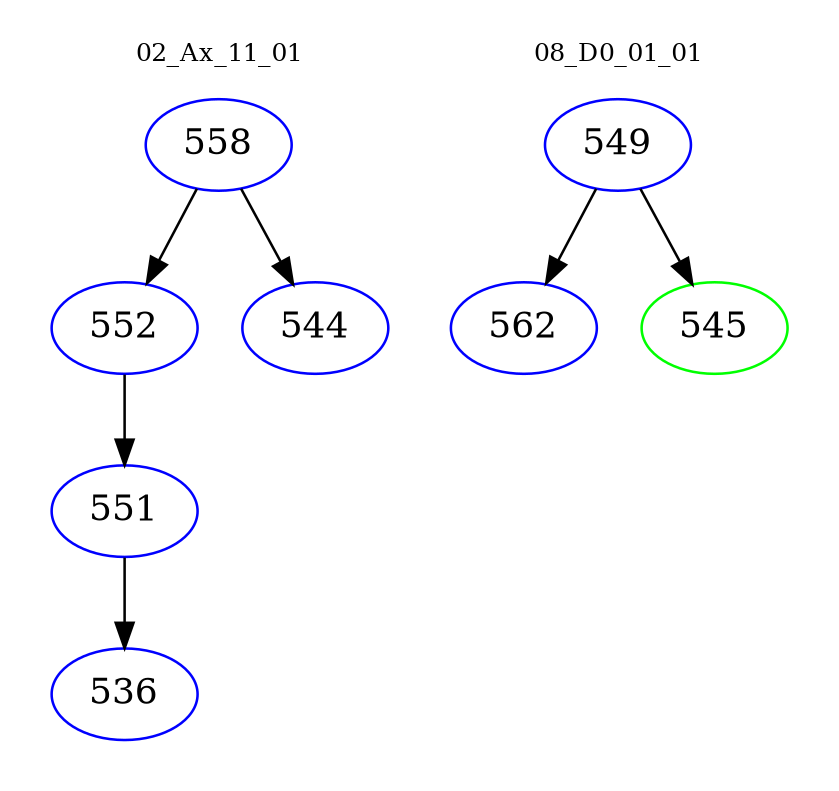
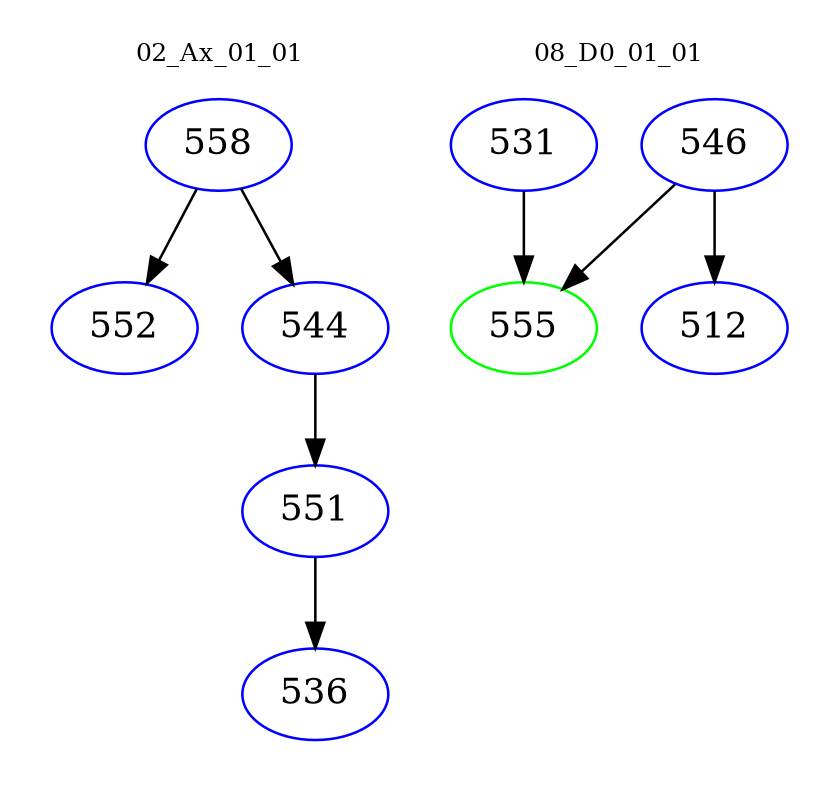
cluster "02_Ax_11_01": label "02_Ax_11_01" -> "02_Ax_01_01"
node "531": added
node "549": label "549" -> "546"
node "562": label "562" -> "512"
node "545": label "545" -> "555"
edge "552" -> "551": now "544" -> "551"
